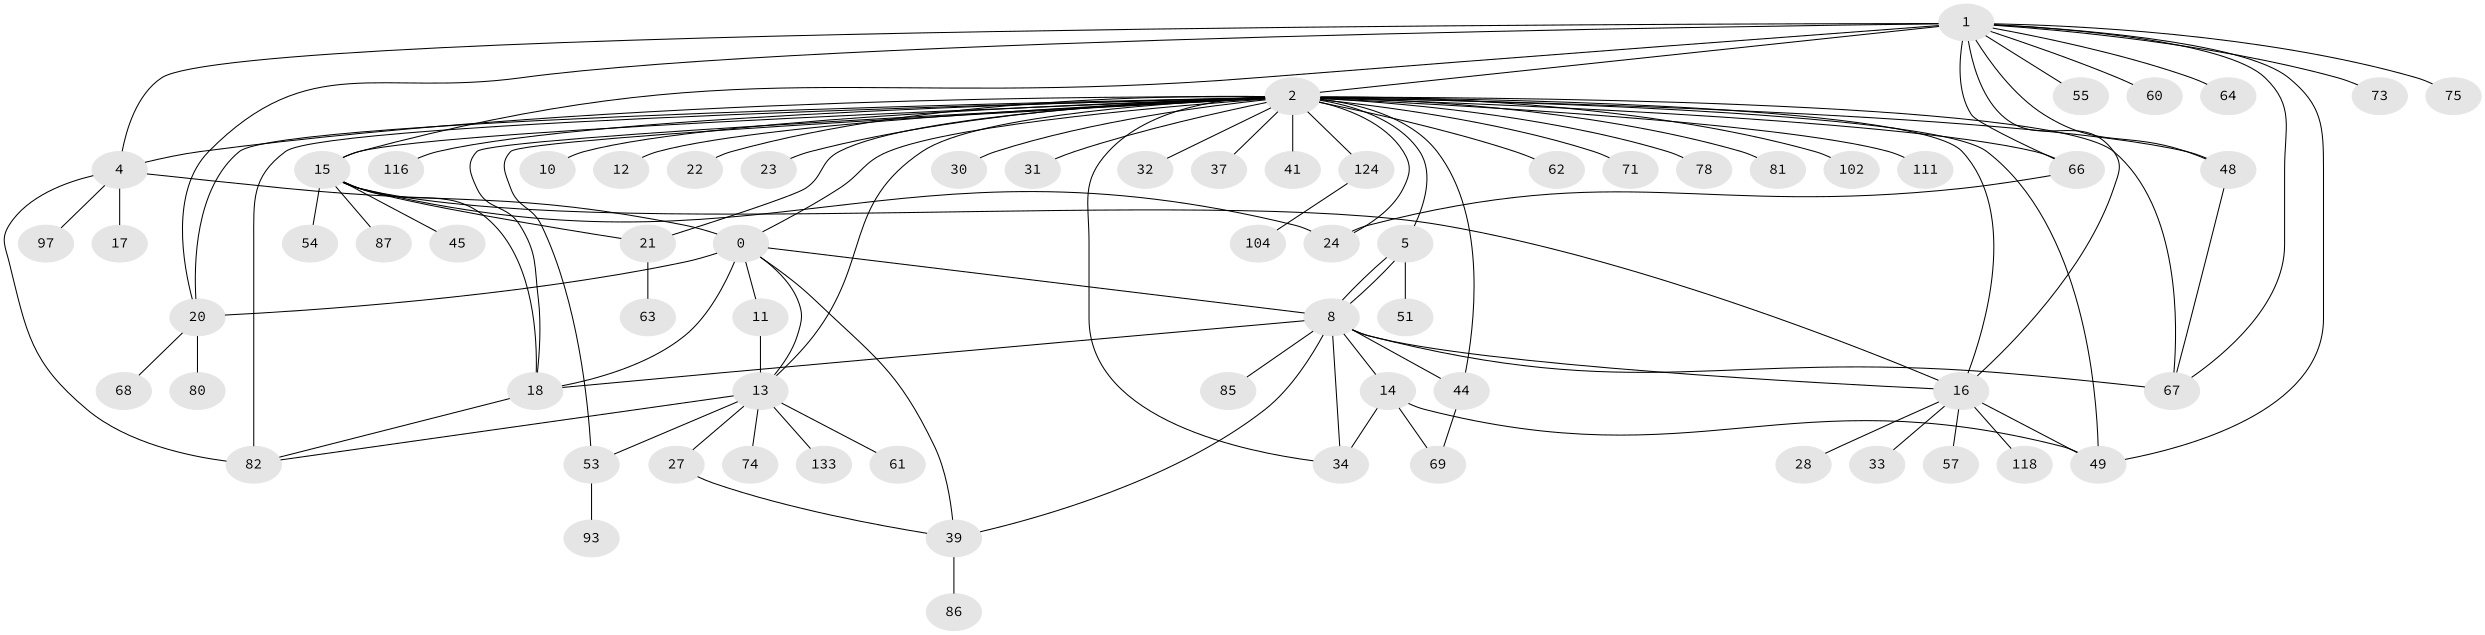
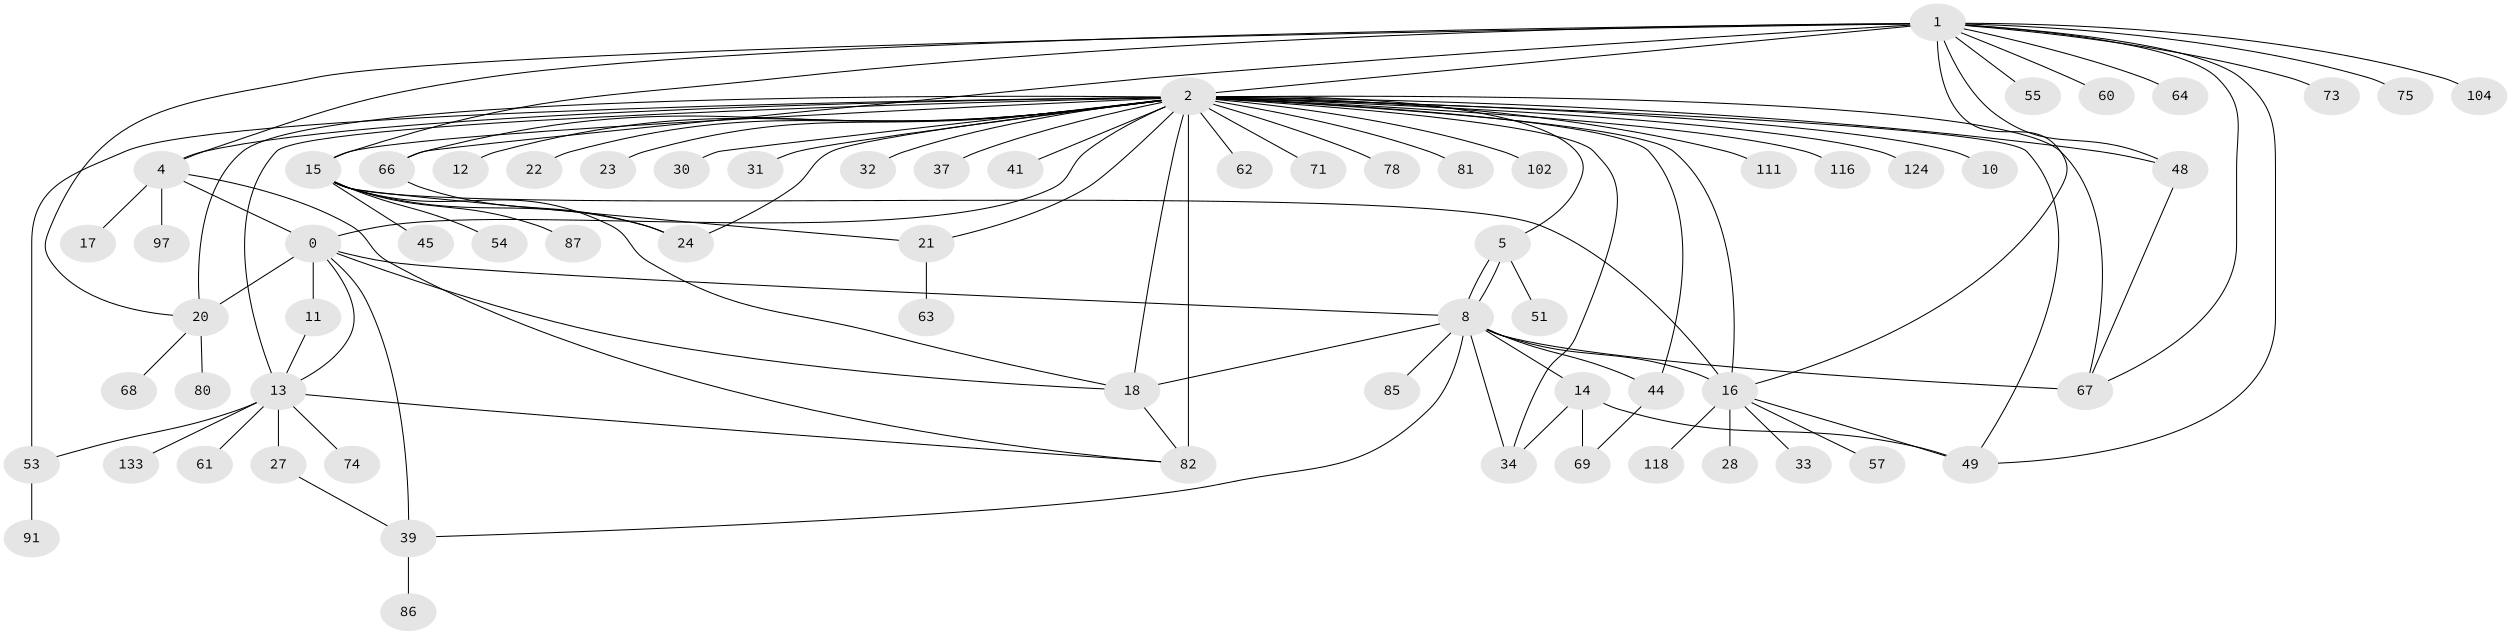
edge "124" -- "104": now "1" -- "104"
node "93": label "93" -> "91"
